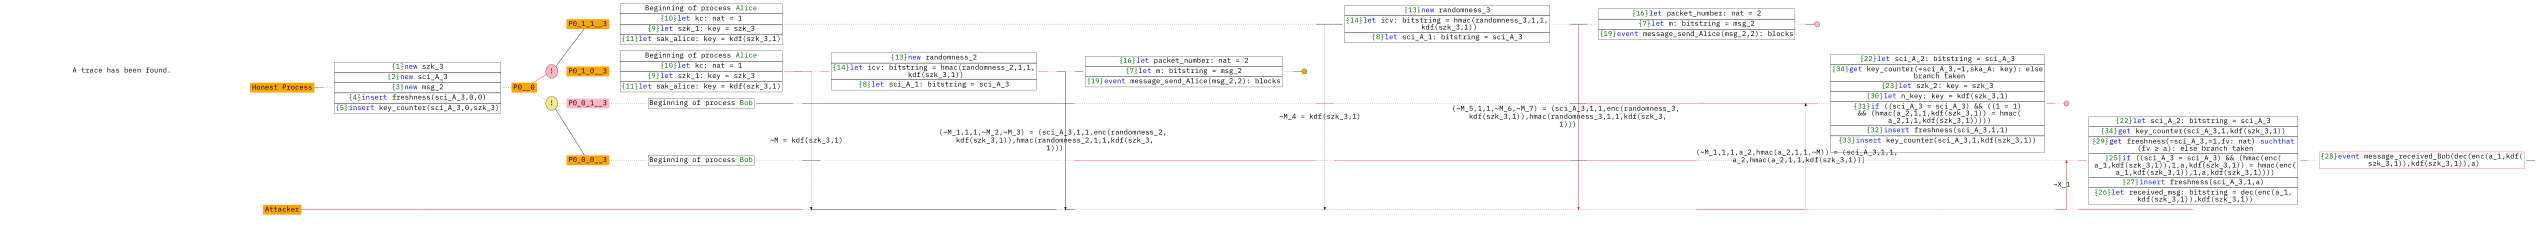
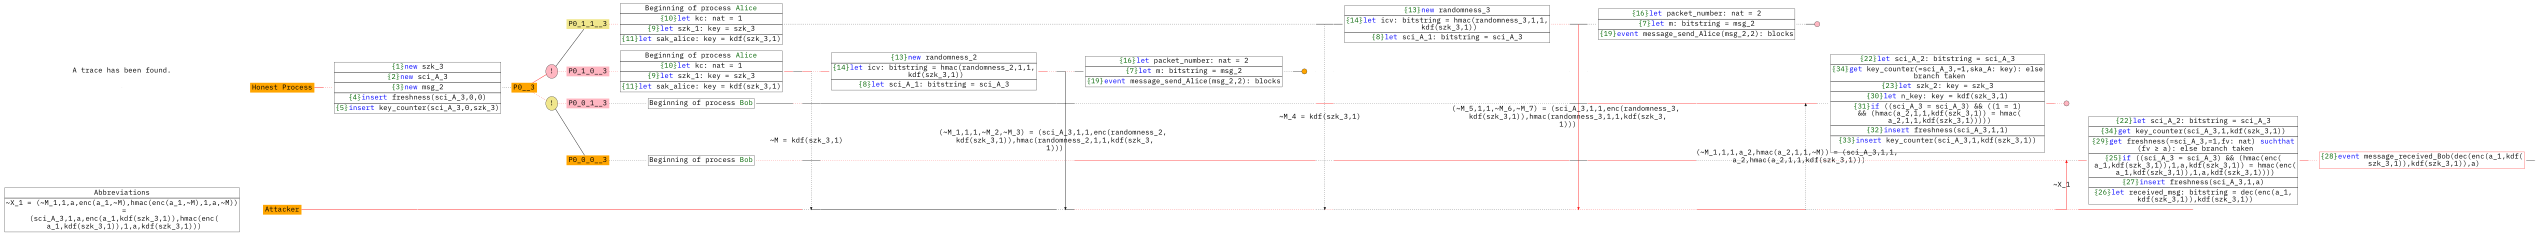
node "P0_1_1__3": fillcolor orange -> khaki
node "P0_1_0__3": fillcolor orange -> lightpink
node "P0__0": label "P0__0" -> "P0__3"
node "Abbreviations": added
